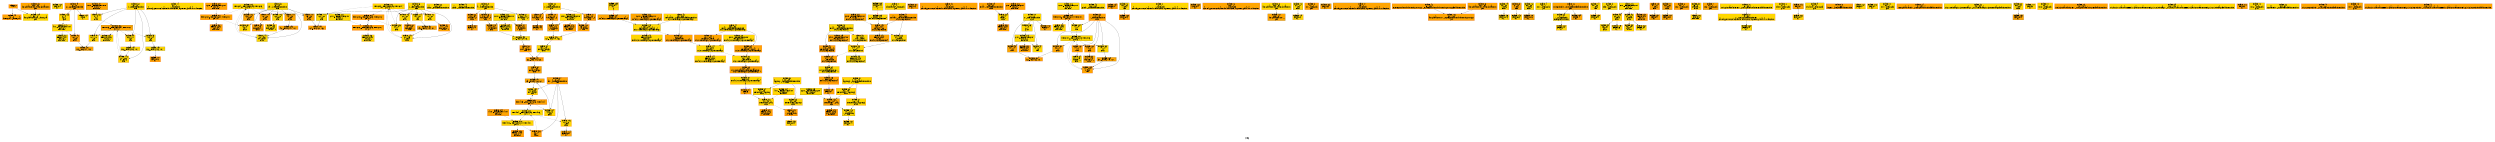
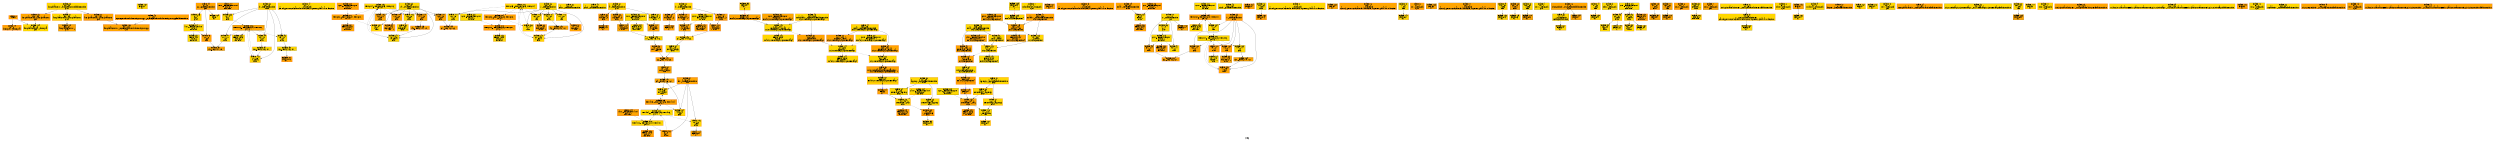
node "NodeID: 23": added
